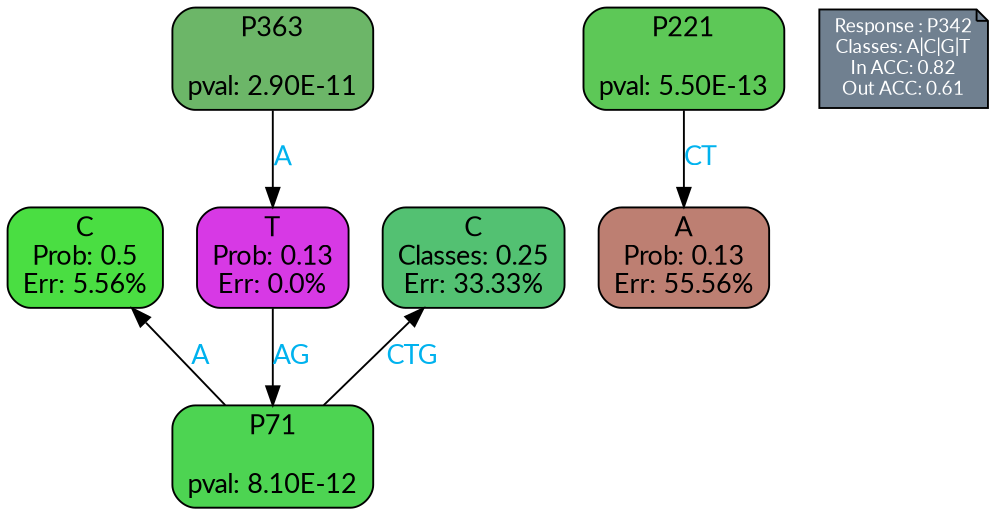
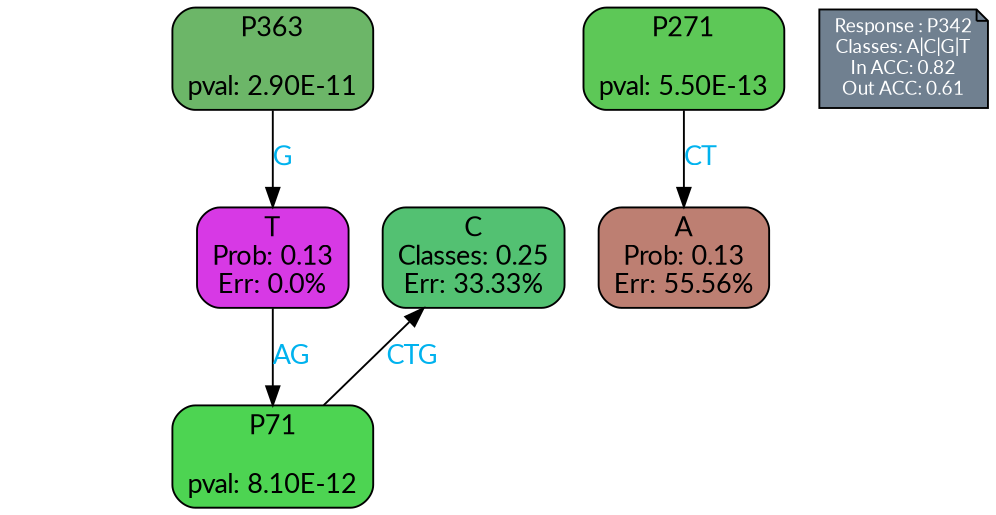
node "P221 pval: 5.50E-13": label "P221 pval: 5.50E-13" -> "P271 pval: 5.50E-13"
edge "P363 pval: 2.90E-11" -> "T Prob: 0.13 Err: 0.0%": label "A" -> "G"
node "C Prob: 0.5 Err: 5.56%": removed
